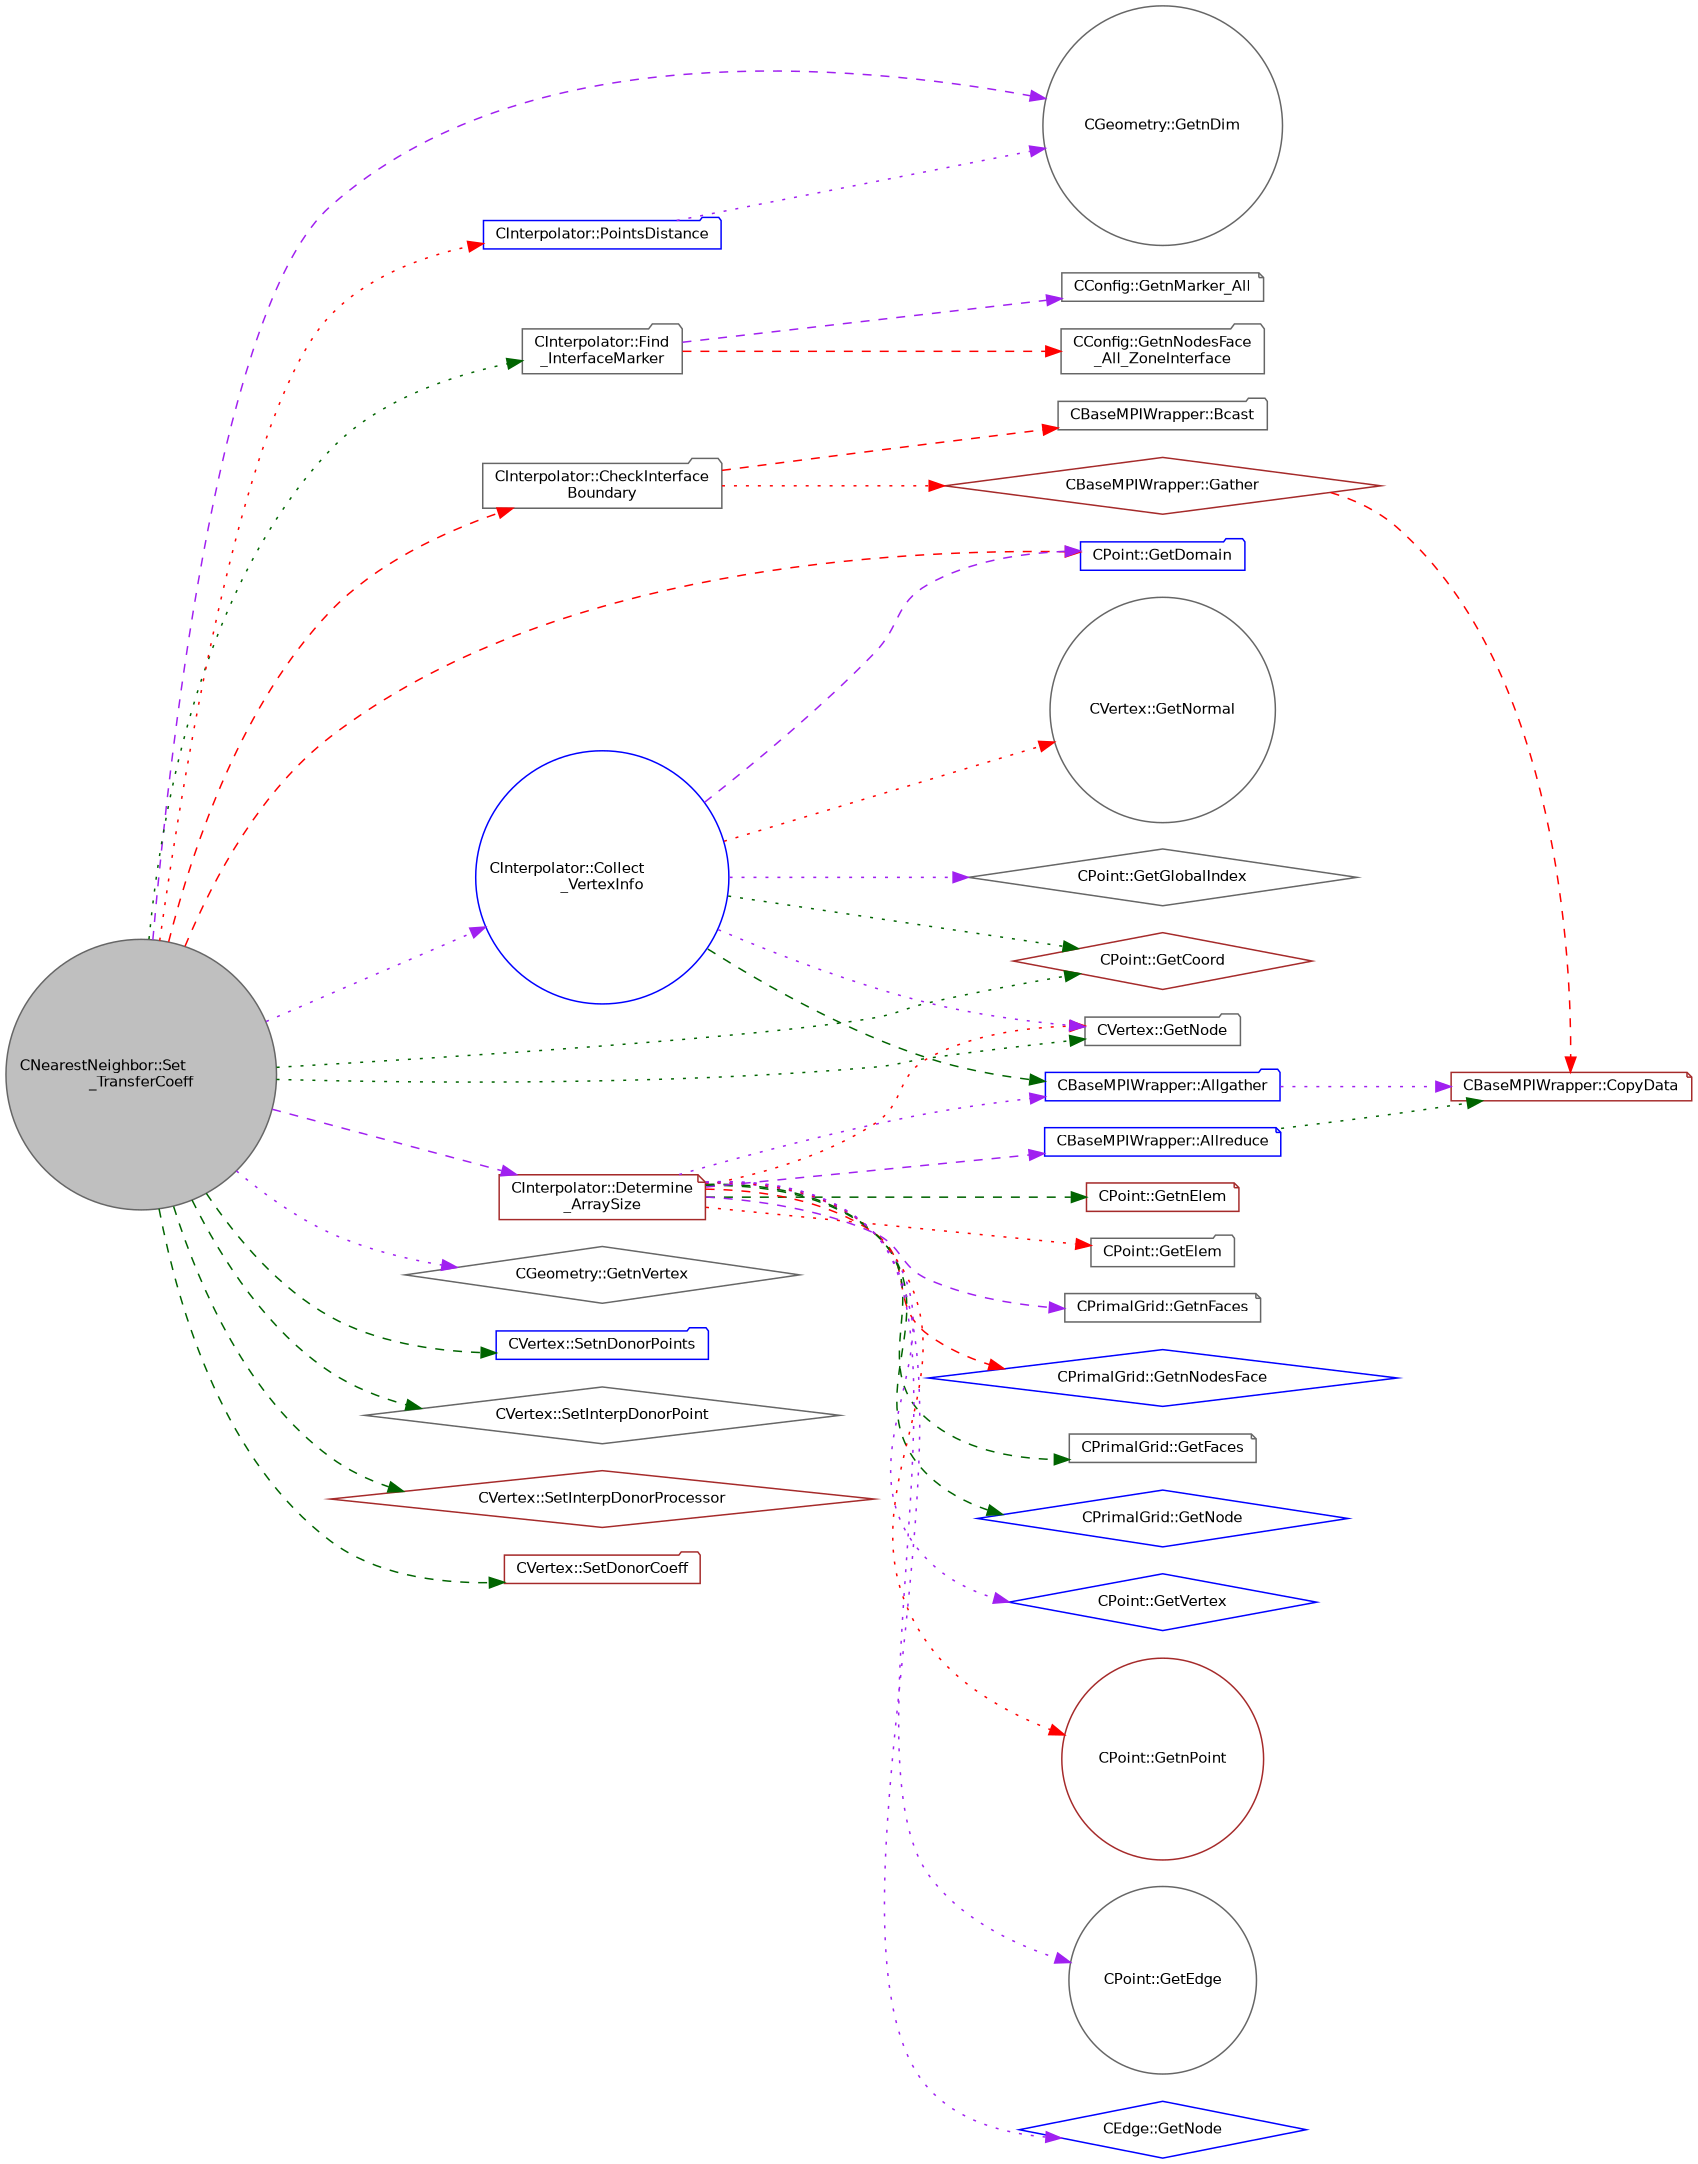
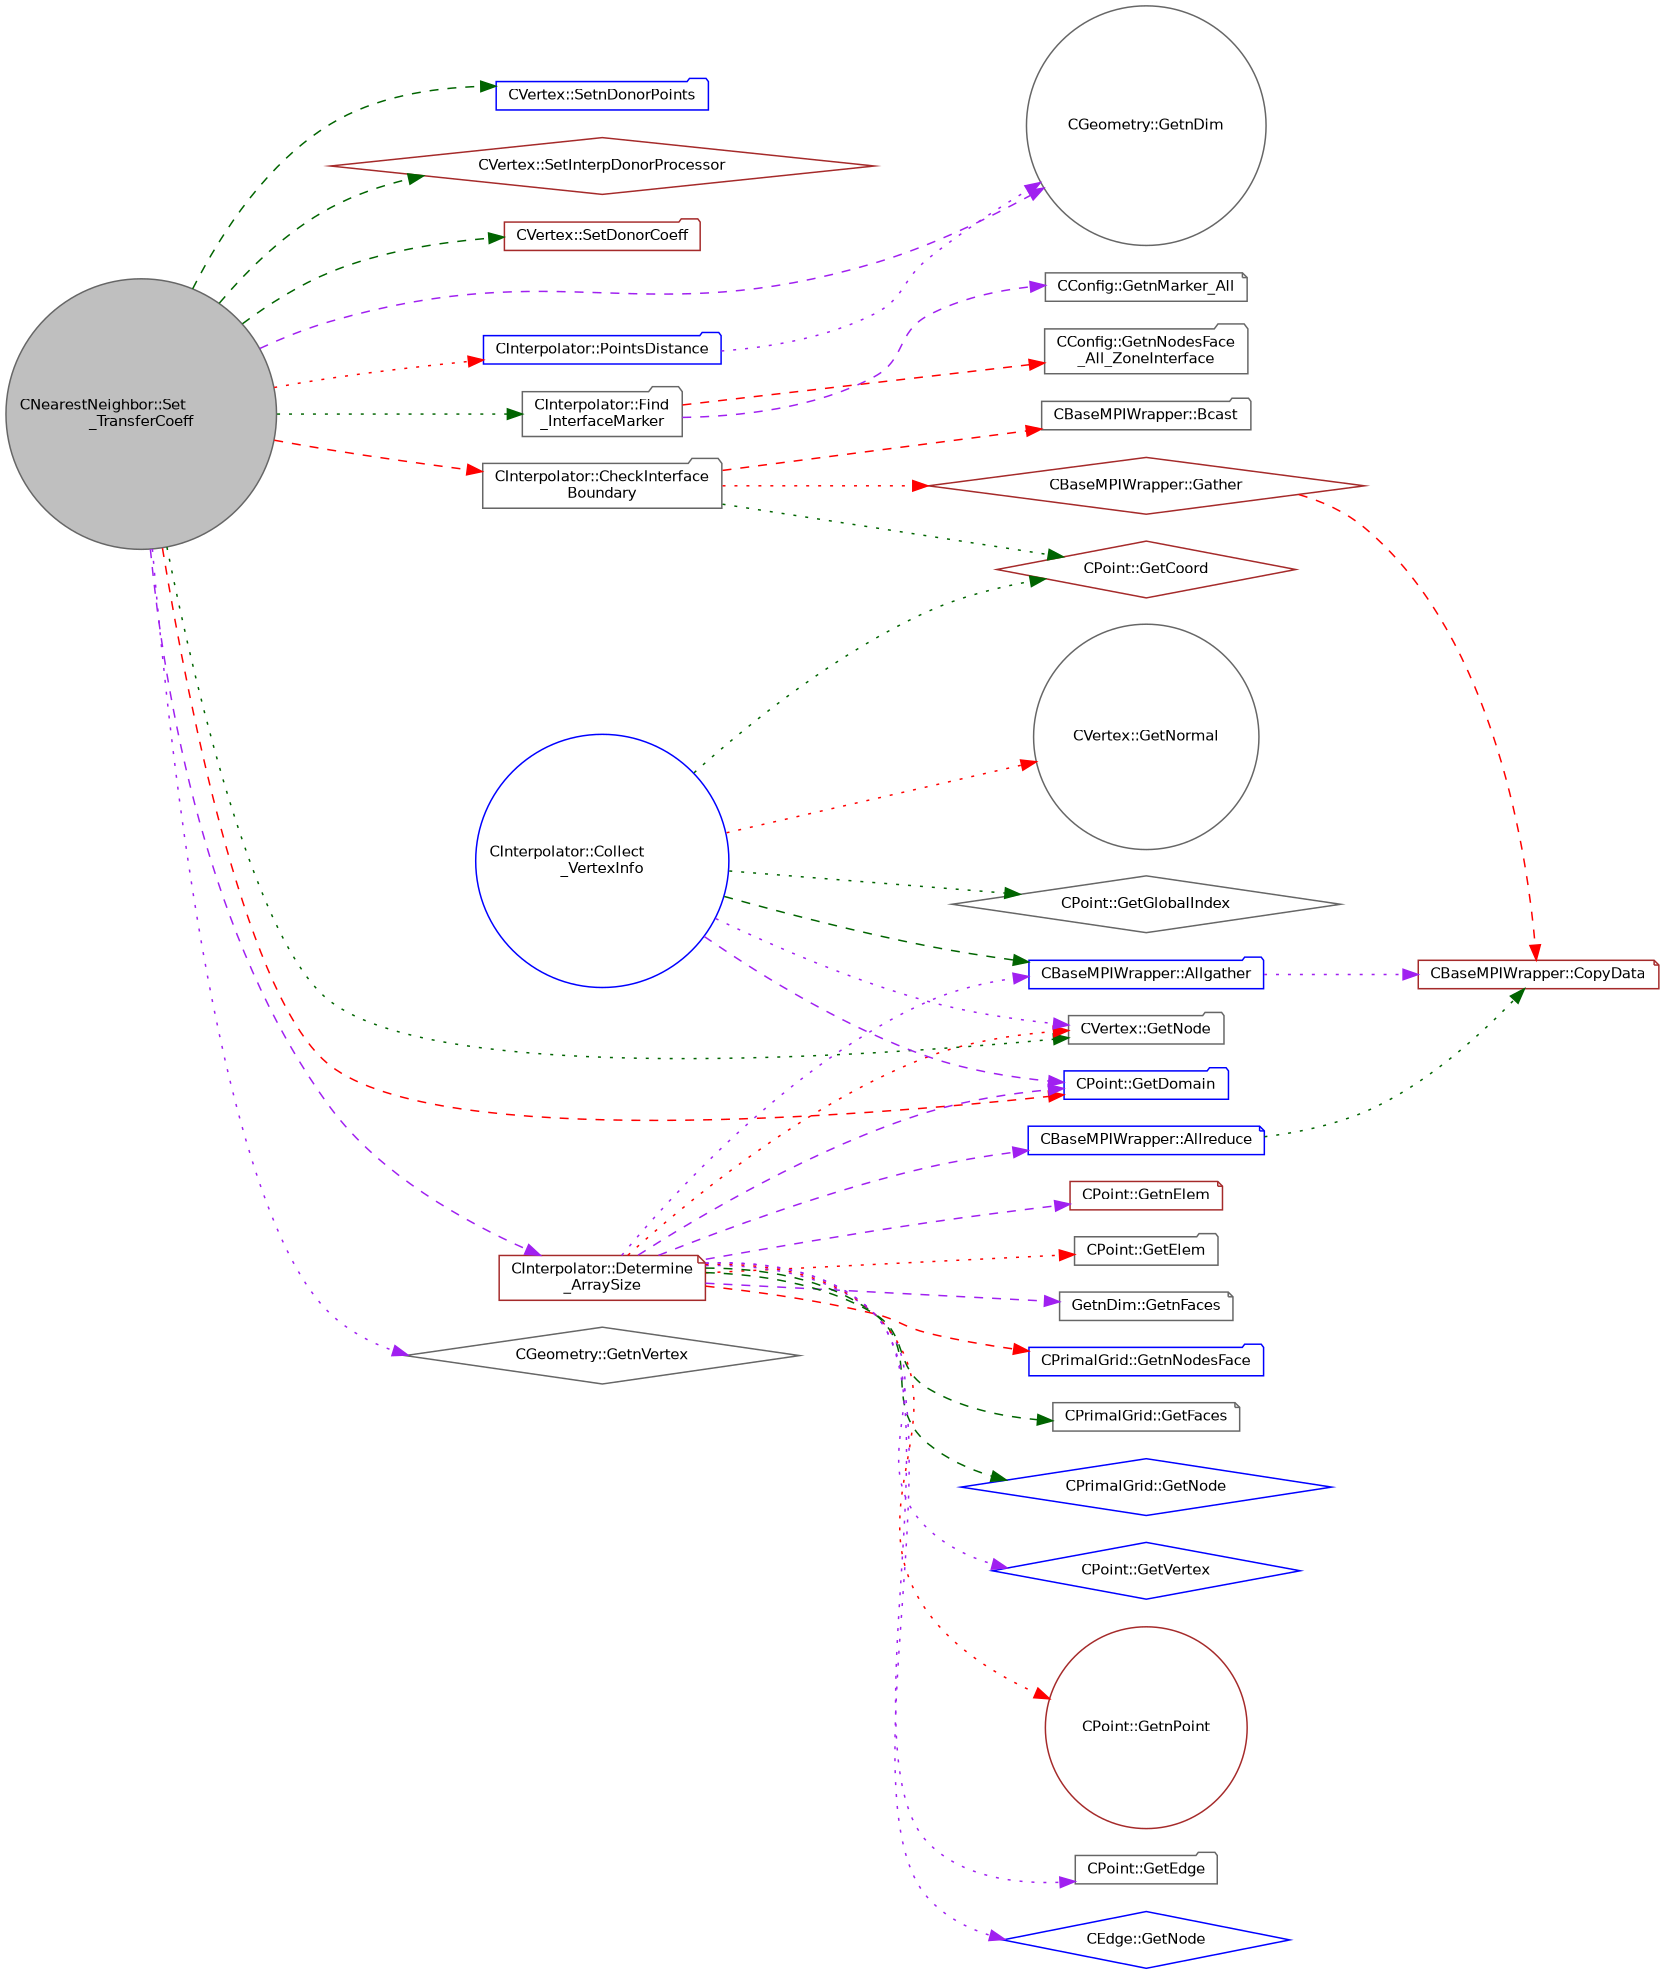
edge "CInterpolator::Collect _VertexInfo" -> "CPoint::GetGlobalIndex": color purple -> darkgreen
edge "CNearestNeighbor::Set _TransferCoeff" -> "CInterpolator::Collect _VertexInfo": removed
edge "CNearestNeighbor::Set _TransferCoeff" -> "CPoint::GetCoord": now "CInterpolator::CheckInterface Boundary" -> "CPoint::GetCoord"
edge "CInterpolator::Determine _ArraySize" -> "CPoint::GetDomain": added
edge "CInterpolator::Determine _ArraySize" -> "CPoint::GetnElem": color darkgreen -> purple
node "CPrimalGrid::GetnFaces": label "CPrimalGrid::GetnFaces" -> "GetnDim::GetnFaces"
node "CPrimalGrid::GetnNodesFace": shape diamond -> folder
node "CVertex::SetInterpDonorPoint": removed
node "CPoint::GetEdge": shape circle -> folder
